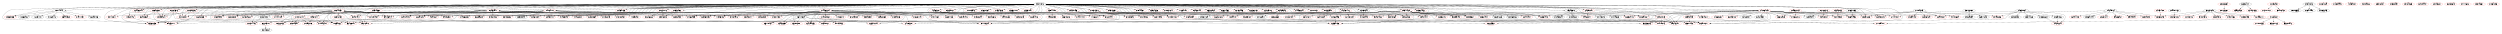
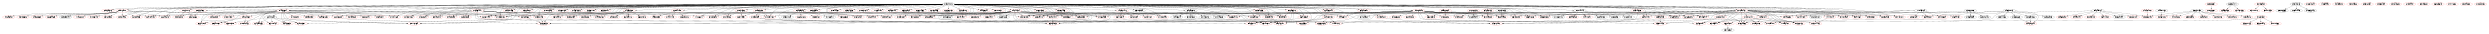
node "2647630757": removed
